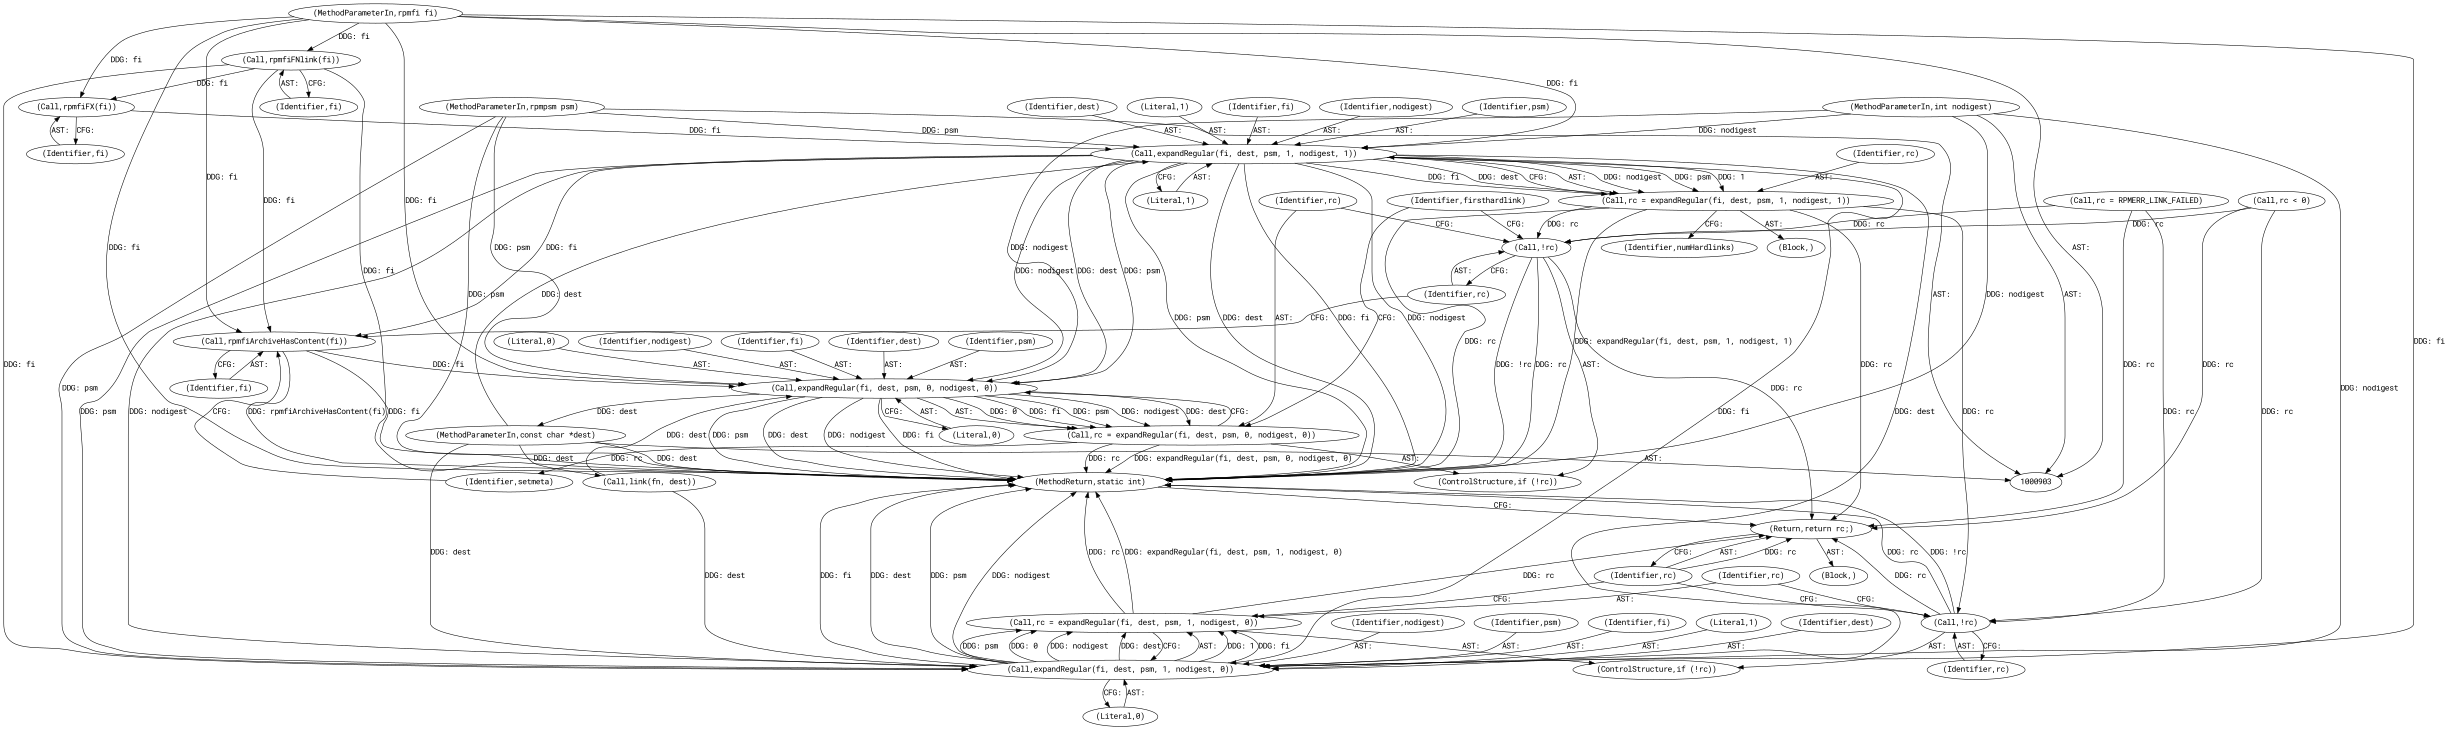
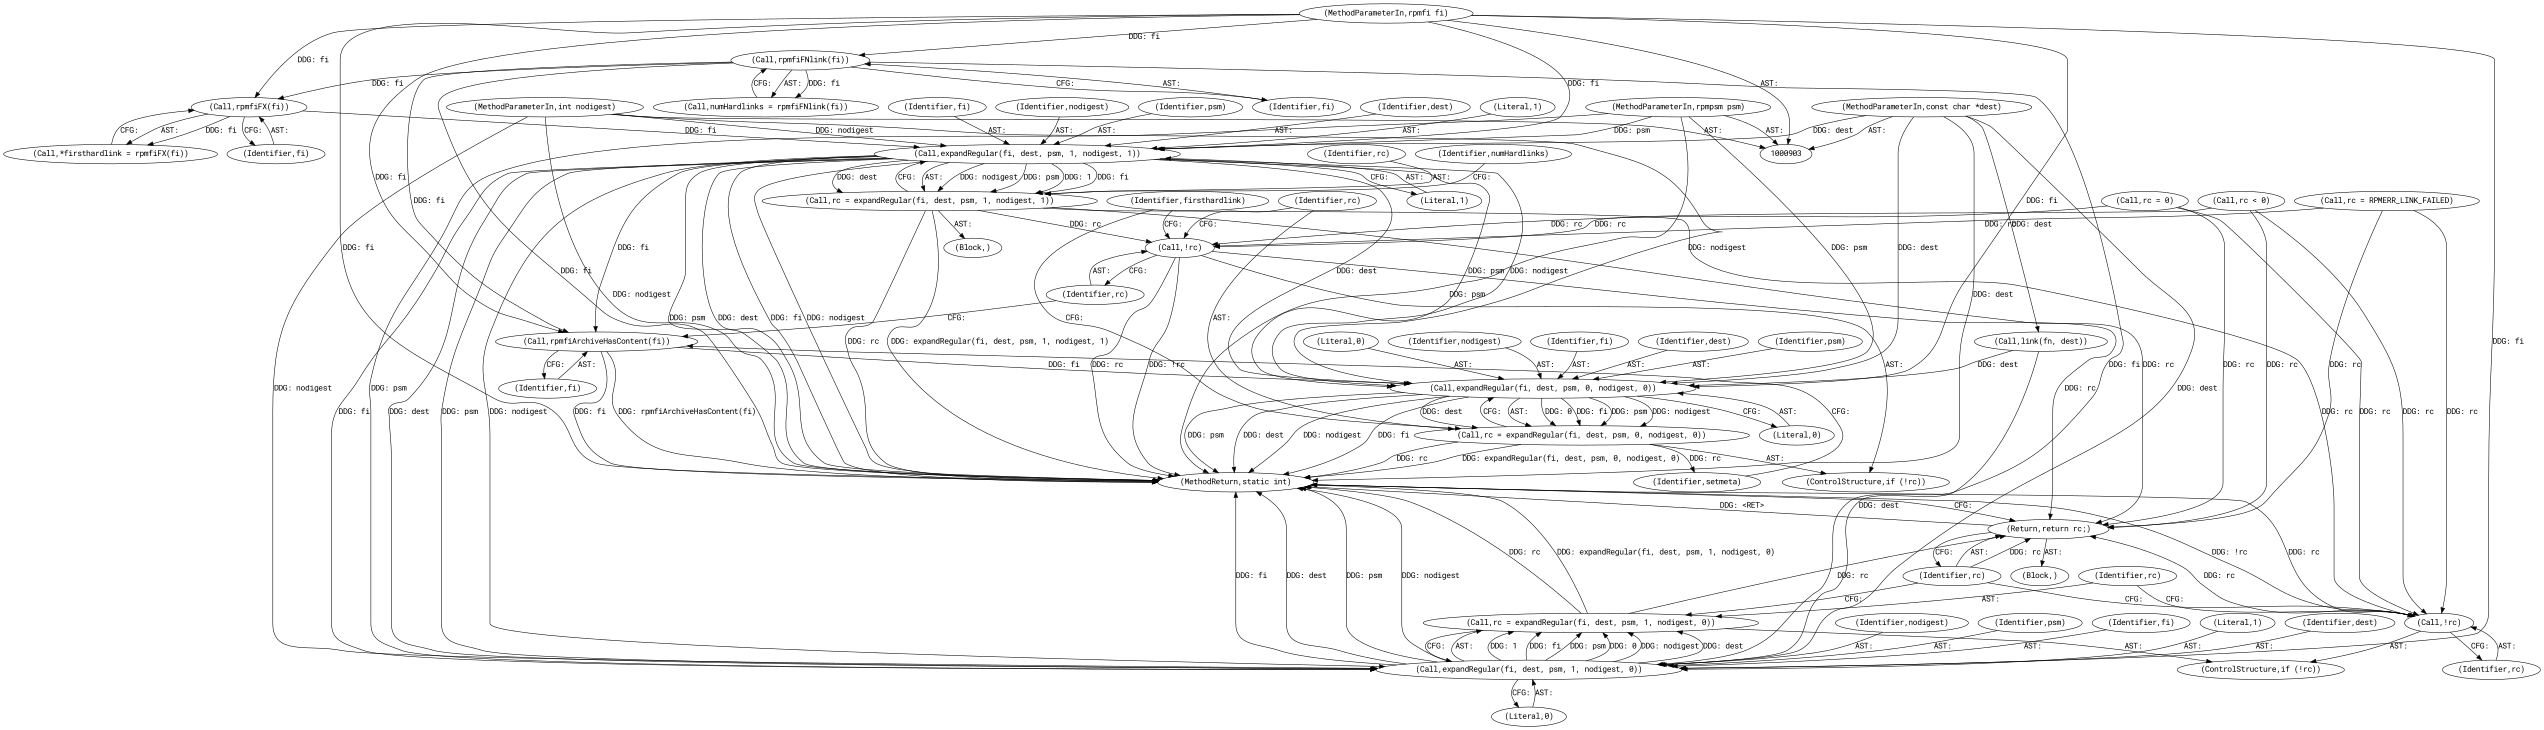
node "(Call,numHardlinks = rpmfiFNlink(fi))": added
node "(Call,*firsthardlink = rpmfiFX(fi))": added
node "(Call,rc = 0)": added
edge "(Call,rc = expandRegular(fi, dest, psm, 1, nodigest, 1))" -> "(Identifier,numHardlinks)": reversed
edge "(Call,expandRegular(fi, dest, psm, 0, nodigest, 0))" -> "(MethodParameterIn,const char *dest)": reversed
edge "(Return,return rc;)" -> "(MethodReturn,static int)": added, label "DDG: <RET>"
